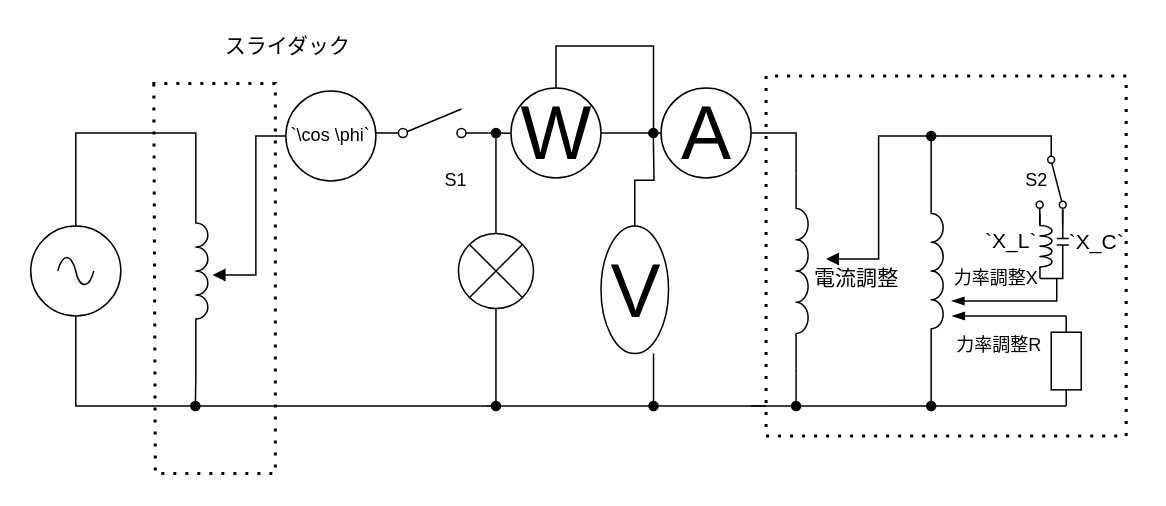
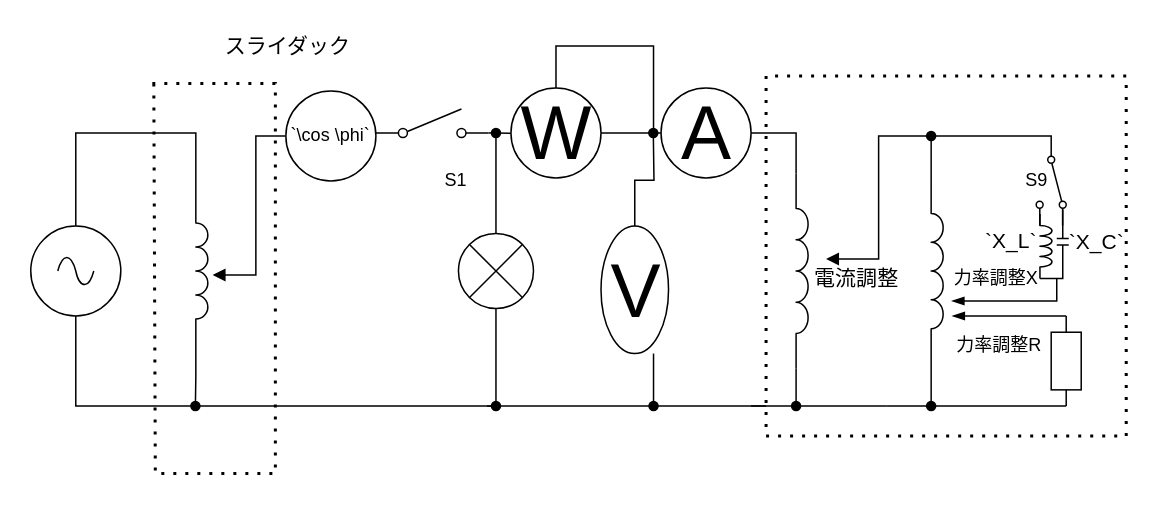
node "S2": label "S2" -> "S9"
